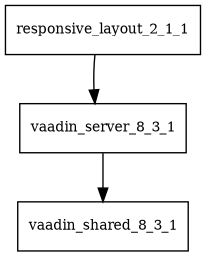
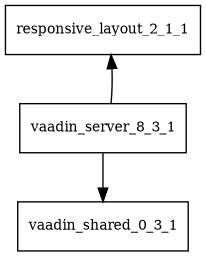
edge "responsive_layout_2_1_1" -> "vaadin_server_8_3_1": reversed
node "vaadin_shared_8_3_1": label "vaadin_shared_8_3_1" -> "vaadin_shared_0_3_1"
